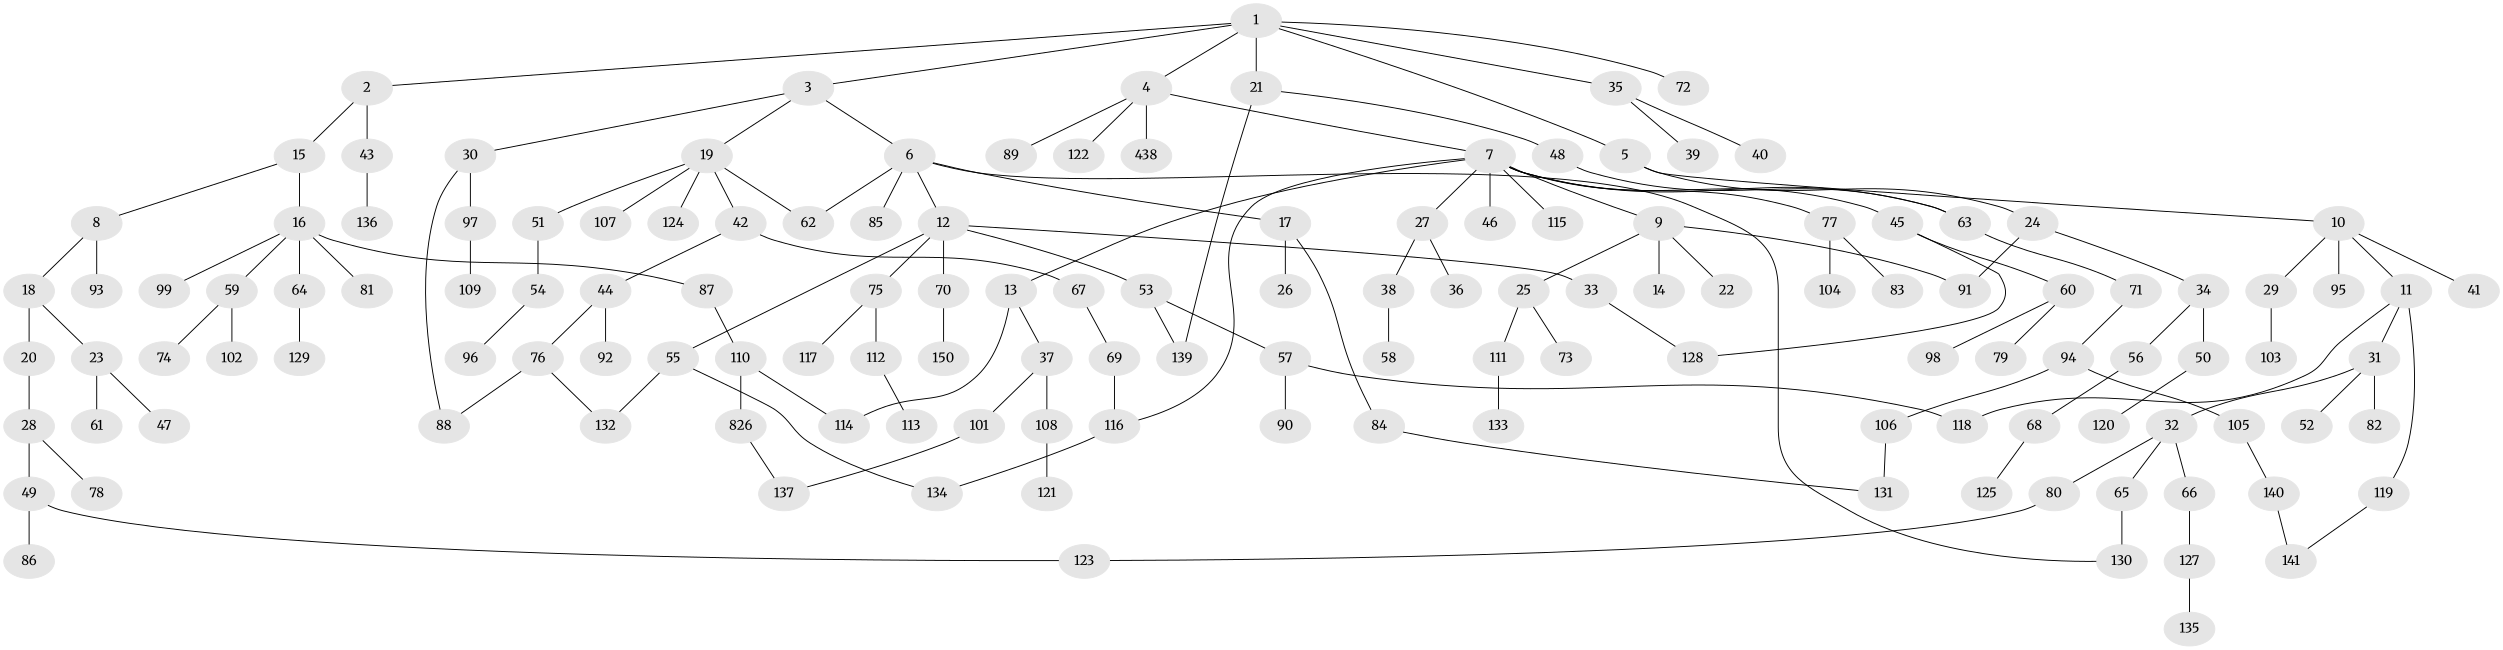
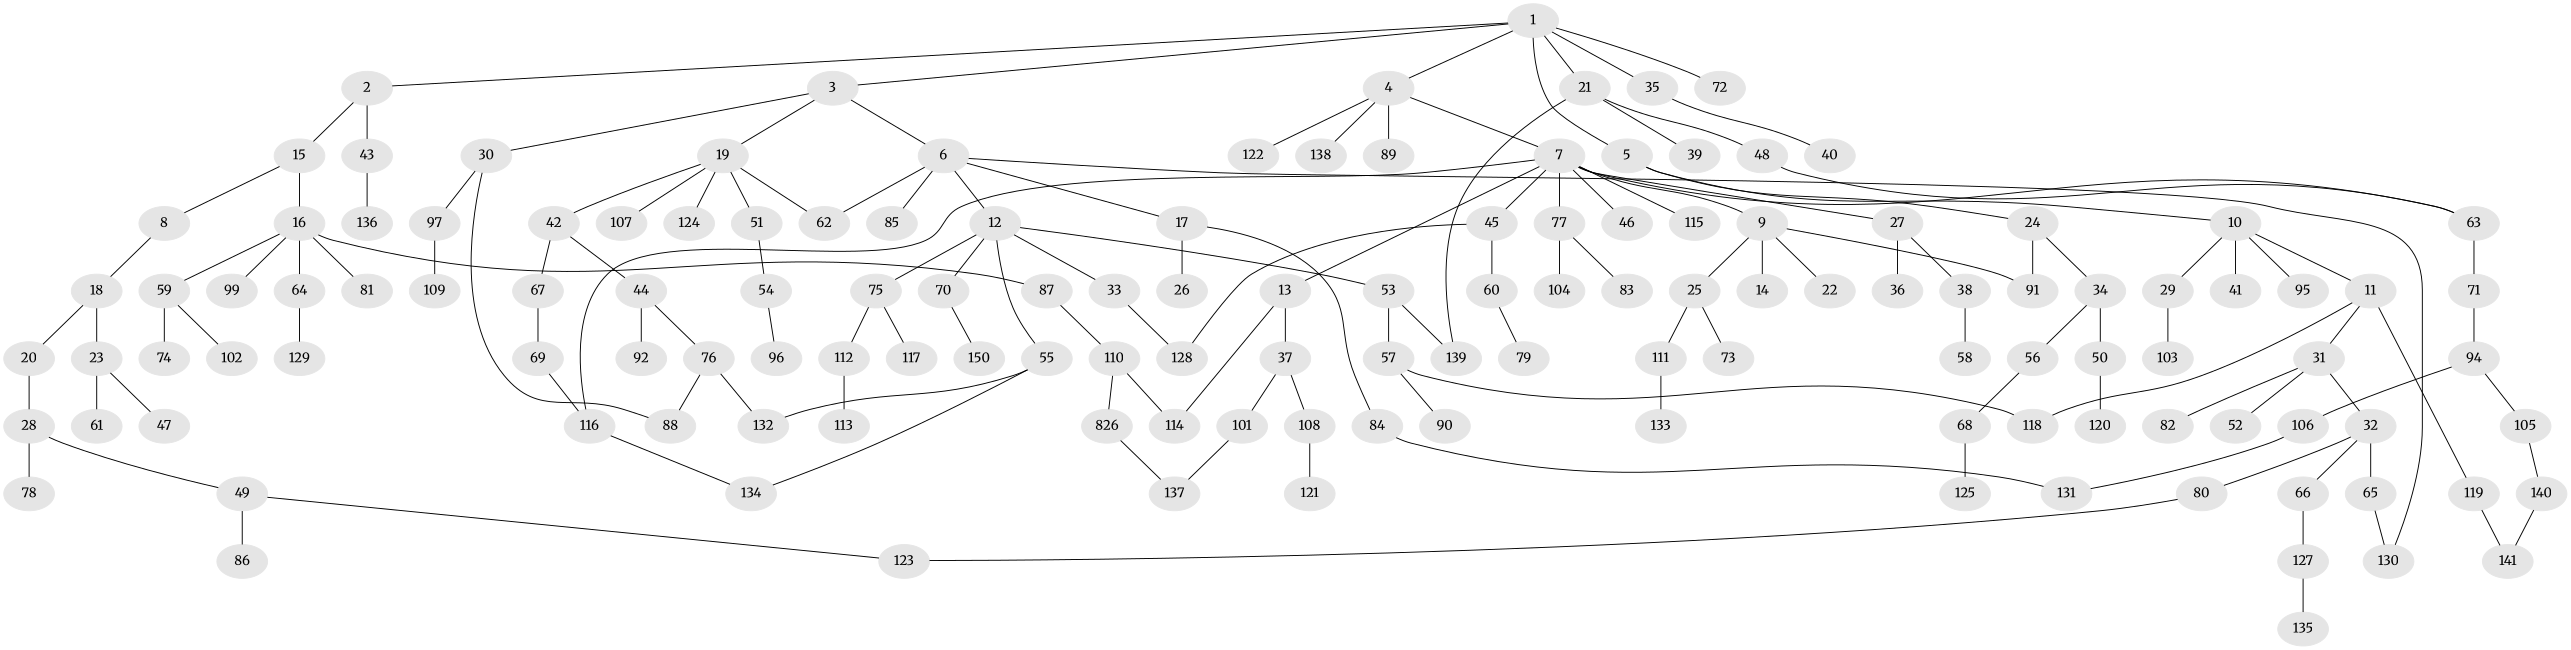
edge "35" -- "39": now "21" -- "39"
node "438": label "438" -> "138"
node "93": removed
node "98": removed
